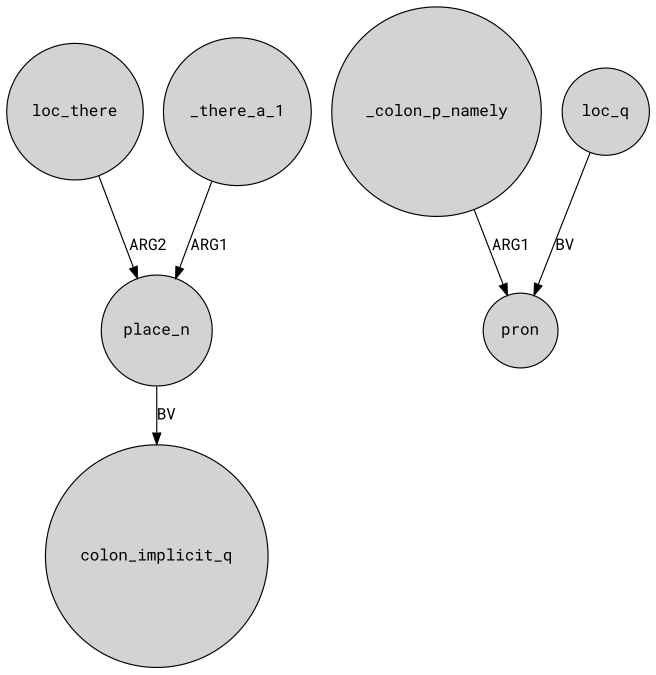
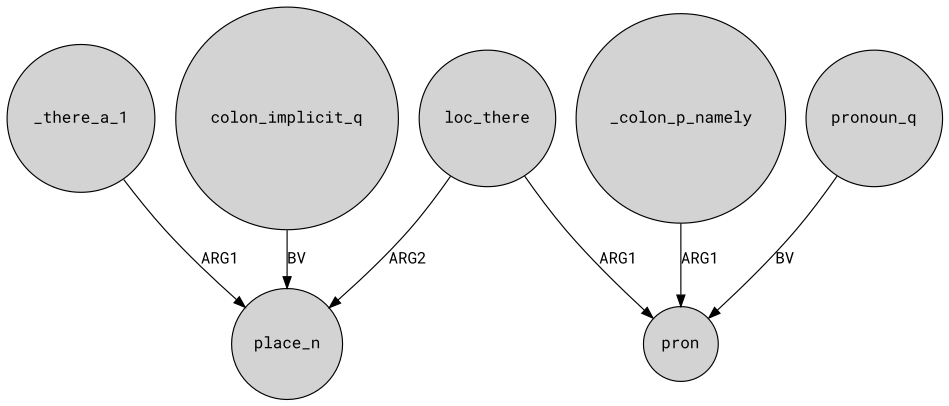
node "loc_q": label "loc_q" -> "pronoun_q"
edge "loc_there" -> "pron": added, label "ARG1"
edge "place_n" -> "colon_implicit_q": reversed
